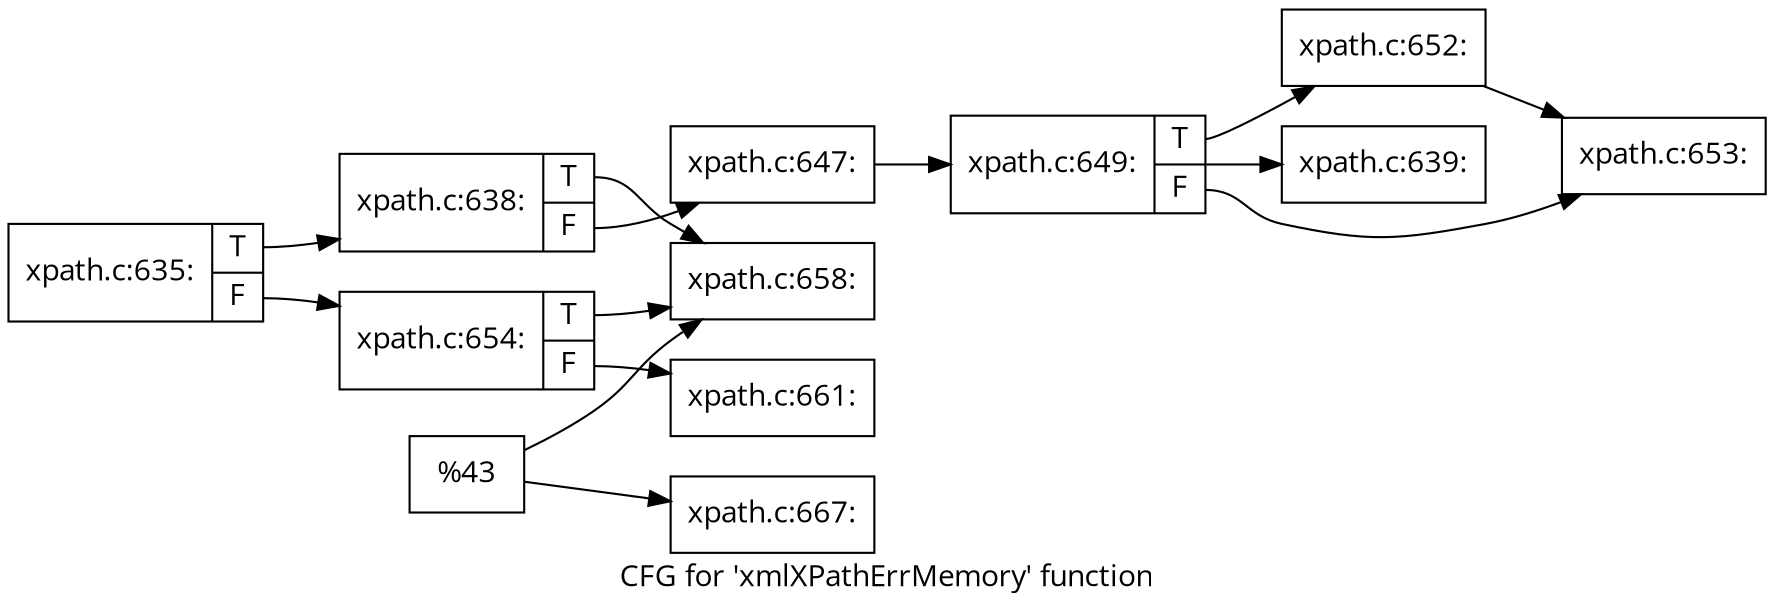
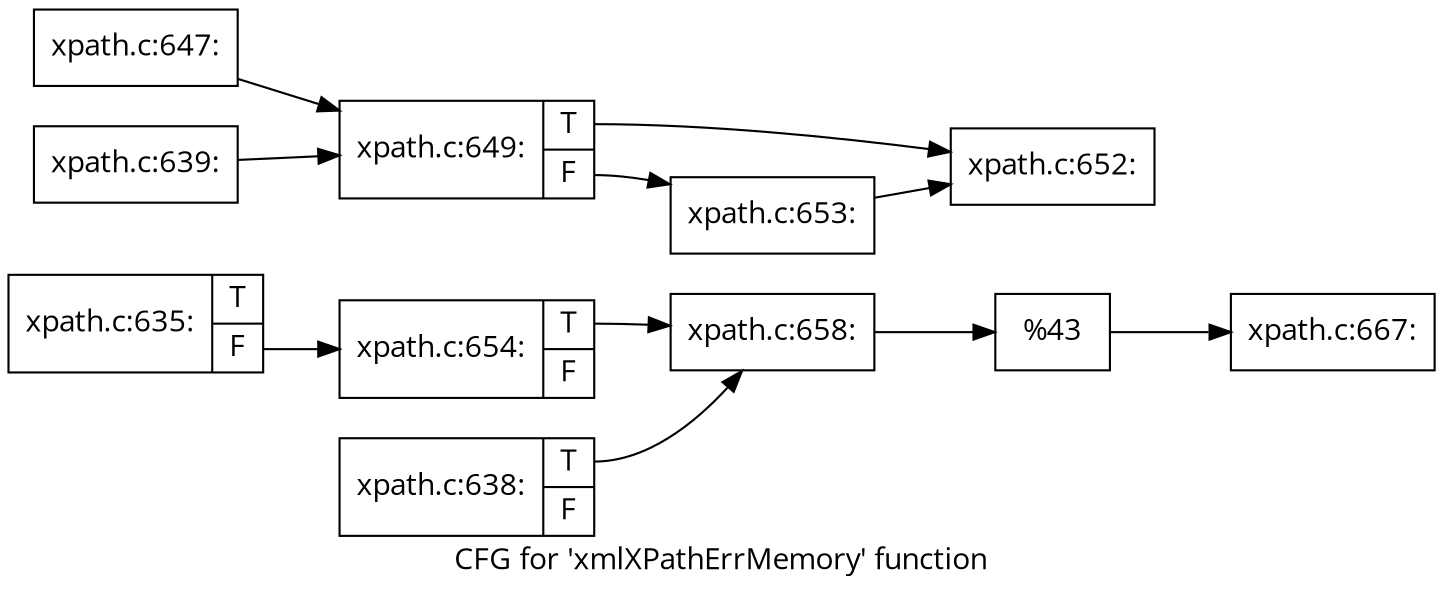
edge "xpath.c:652:" -> "xpath.c:653:": reversed
edge "xpath.c:649:" -> "xpath.c:639:": reversed
edge "xpath.c:638:" -> "xpath.c:647:": removed
edge "xpath.c:635:" -> "xpath.c:638:": removed
node "xpath.c:661:": removed
edge "%43" -> "xpath.c:658:": reversed
